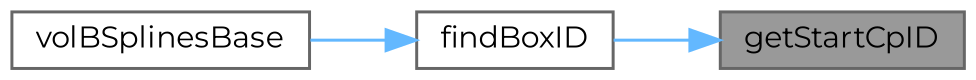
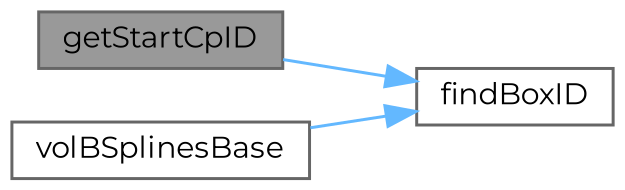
edge "findBoxID" -> "getStartCpID": reversed
